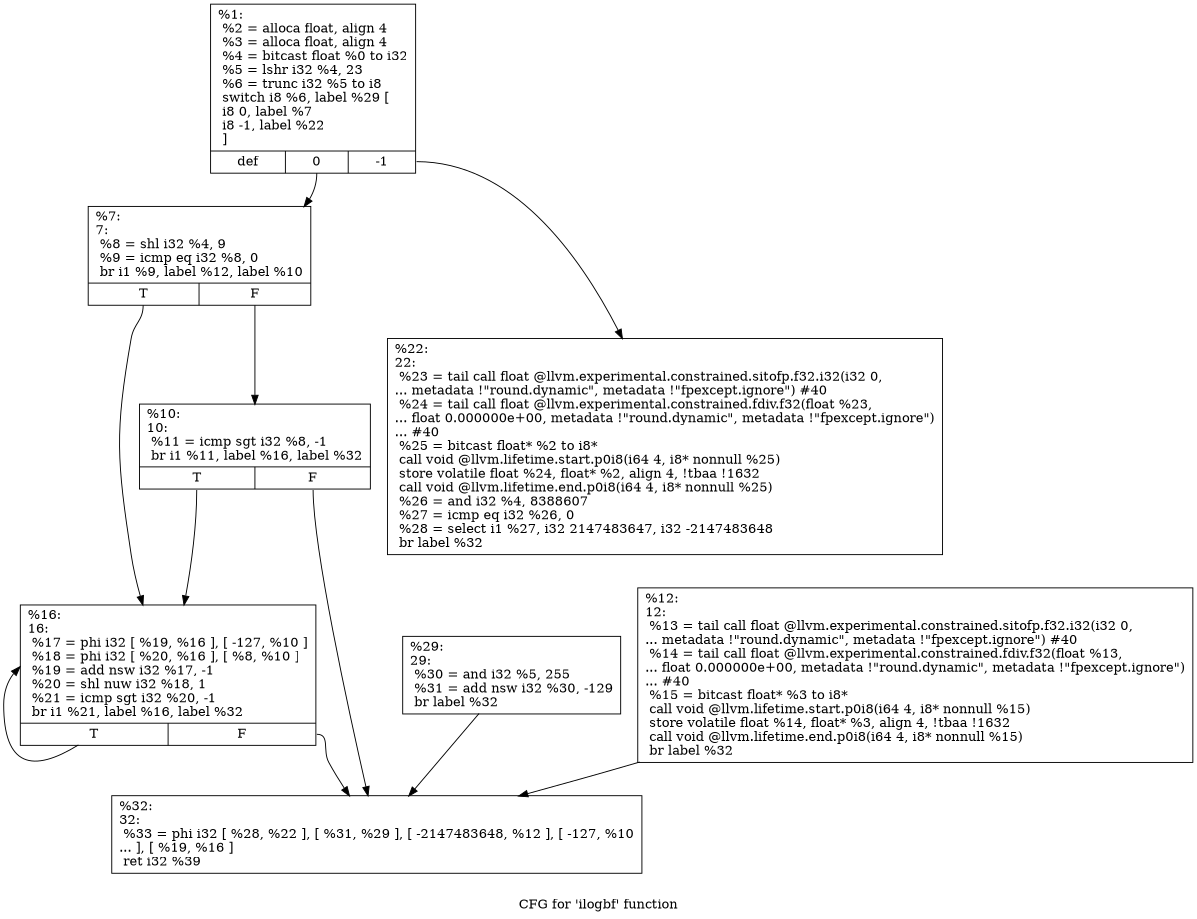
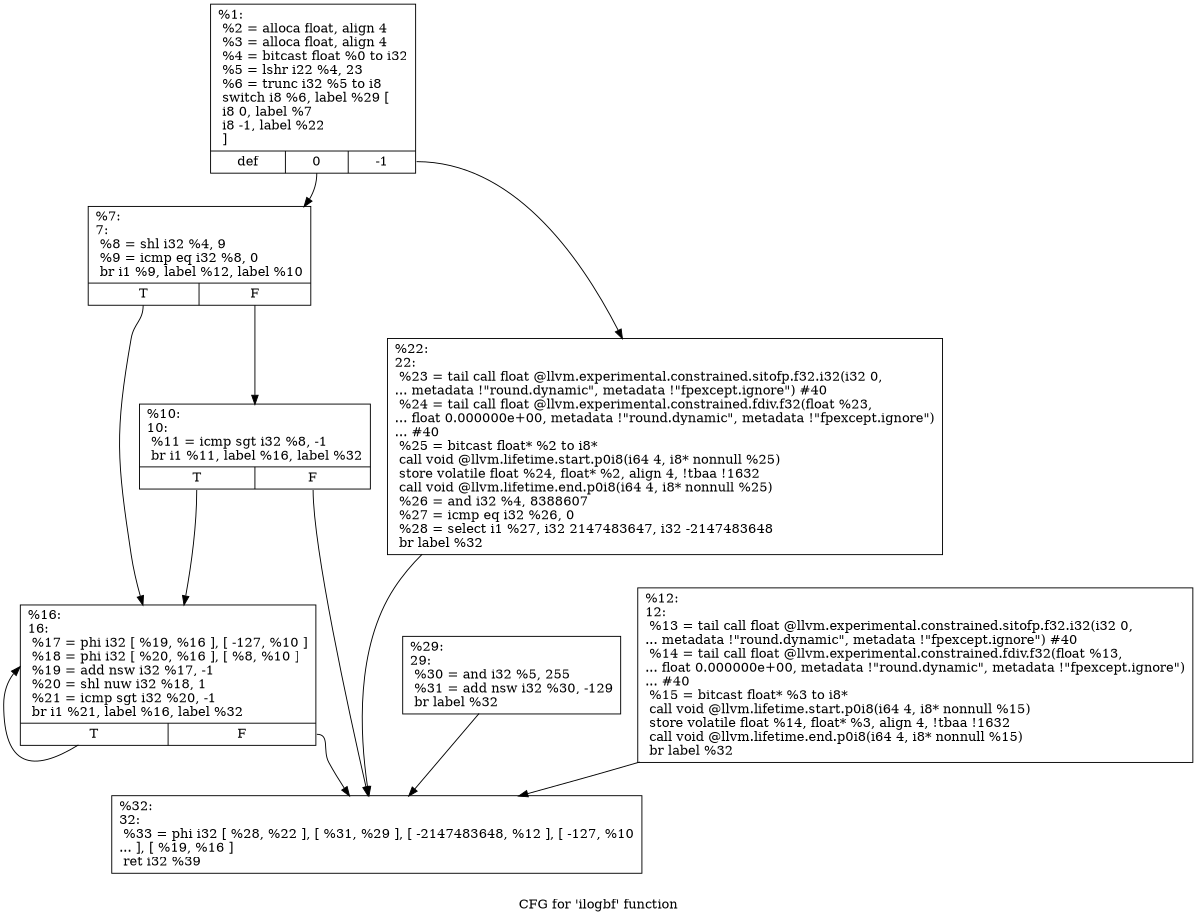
node "%1:": text "%5 = lshr i32 %4, 23" -> "%5 = lshr i22 %4, 23"
edge "%22:" -> "%32:": added
